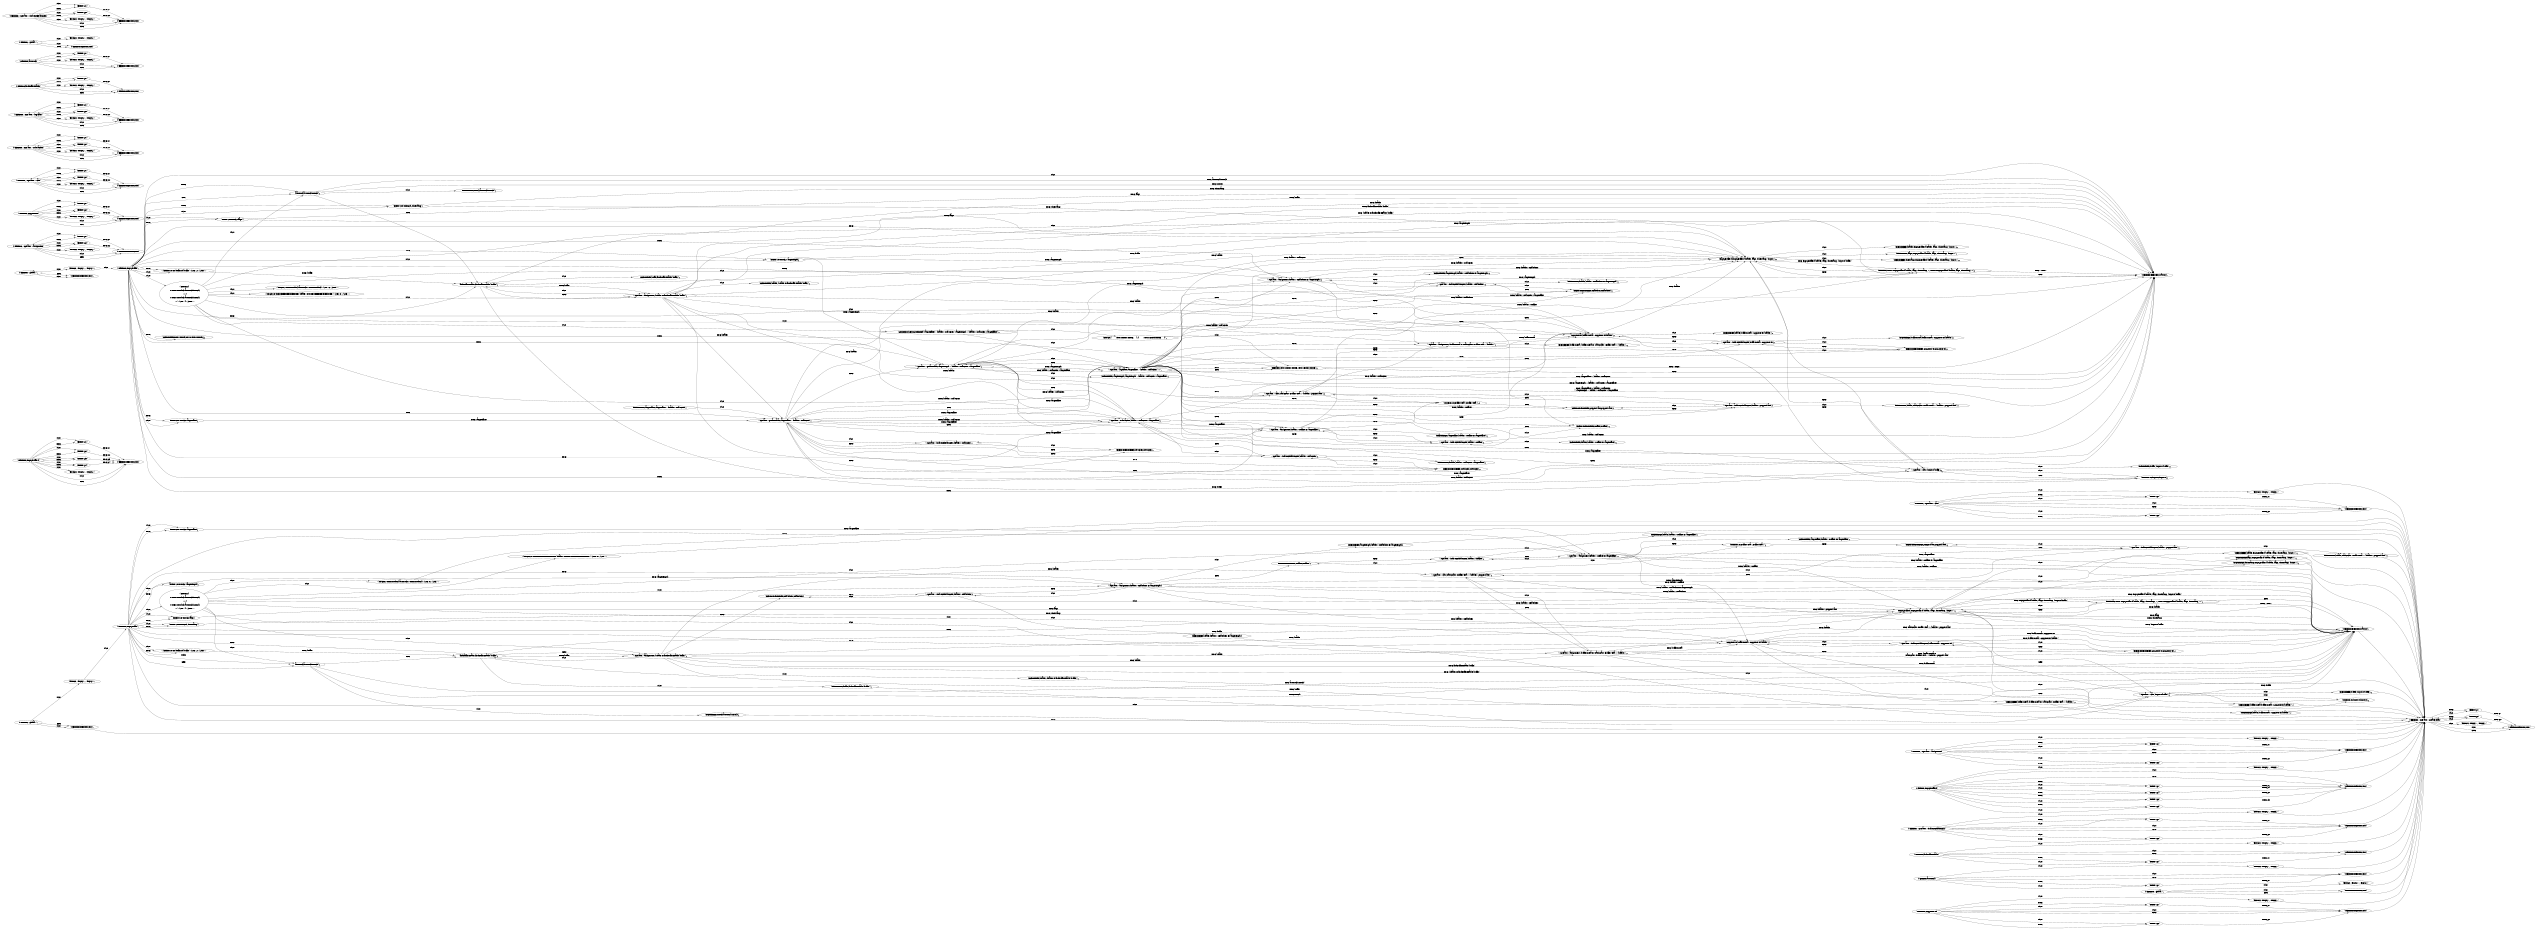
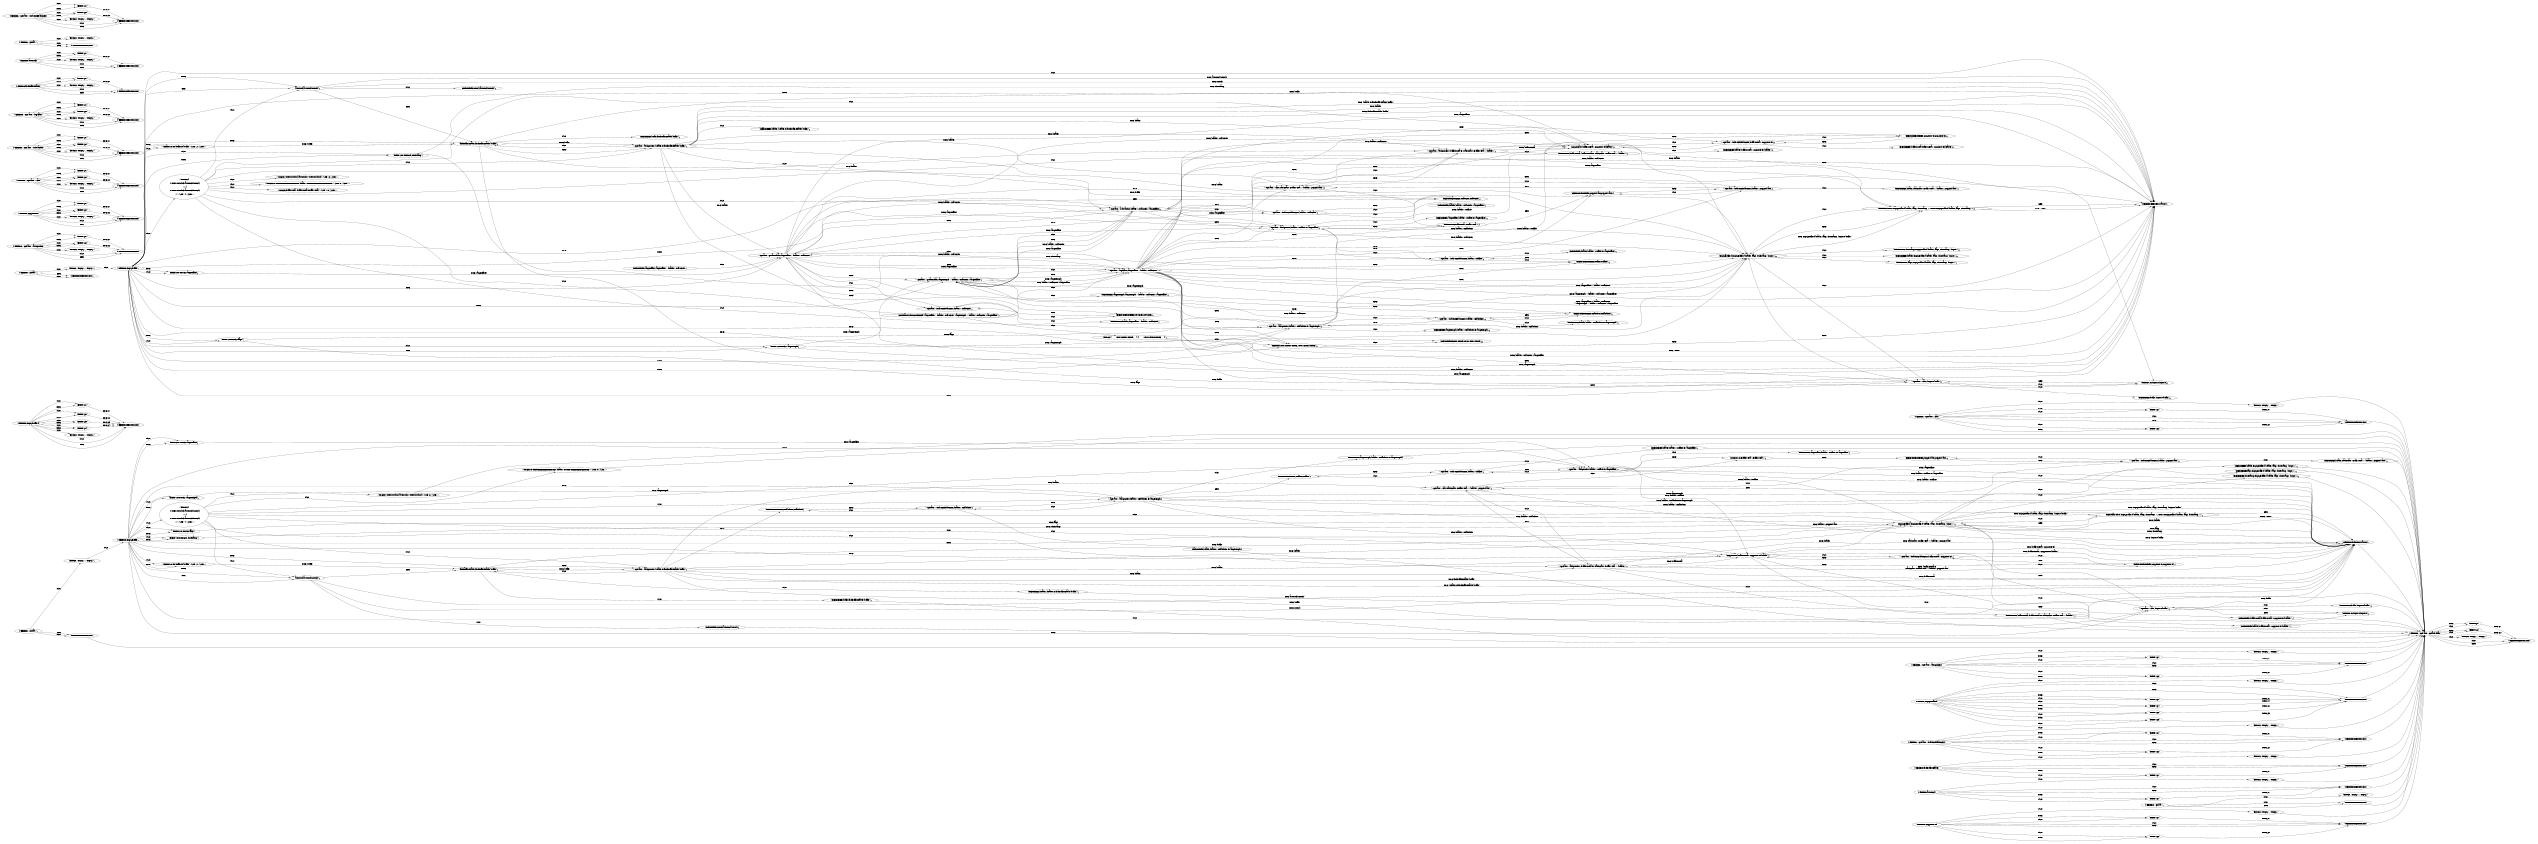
node "<(LOCAL,BufferMeta* buffer_meta: BufferMeta*)<SUB>18</SUB>>": added
edge "(<operator>.logicalOr,rangeOffset > header->nAllocLen | ...)" -> "(<operator>.greaterThan,rangeOffset > header->nAllocLen)": added, label "AST:"
node "(IDENTIFIER,header,rangeOffset > header->nAllocLen)": added
edge "(RETURN,return BAD_VALUE;,return BAD_VALUE;)" -> "(IDENTIFIER,BAD_VALUE,return BAD_VALUE;)": added, label "AST:"
